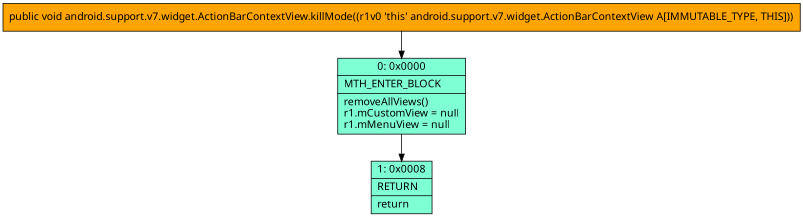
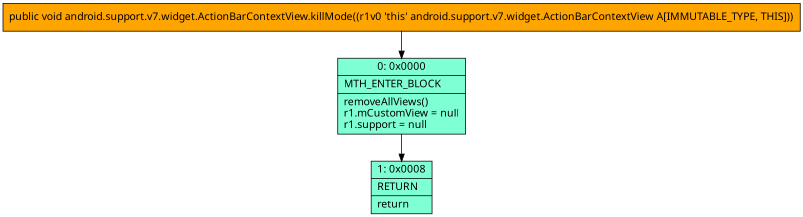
node "0: 0x0000": text "r1.mMenuView = null" -> "r1.support = null"
